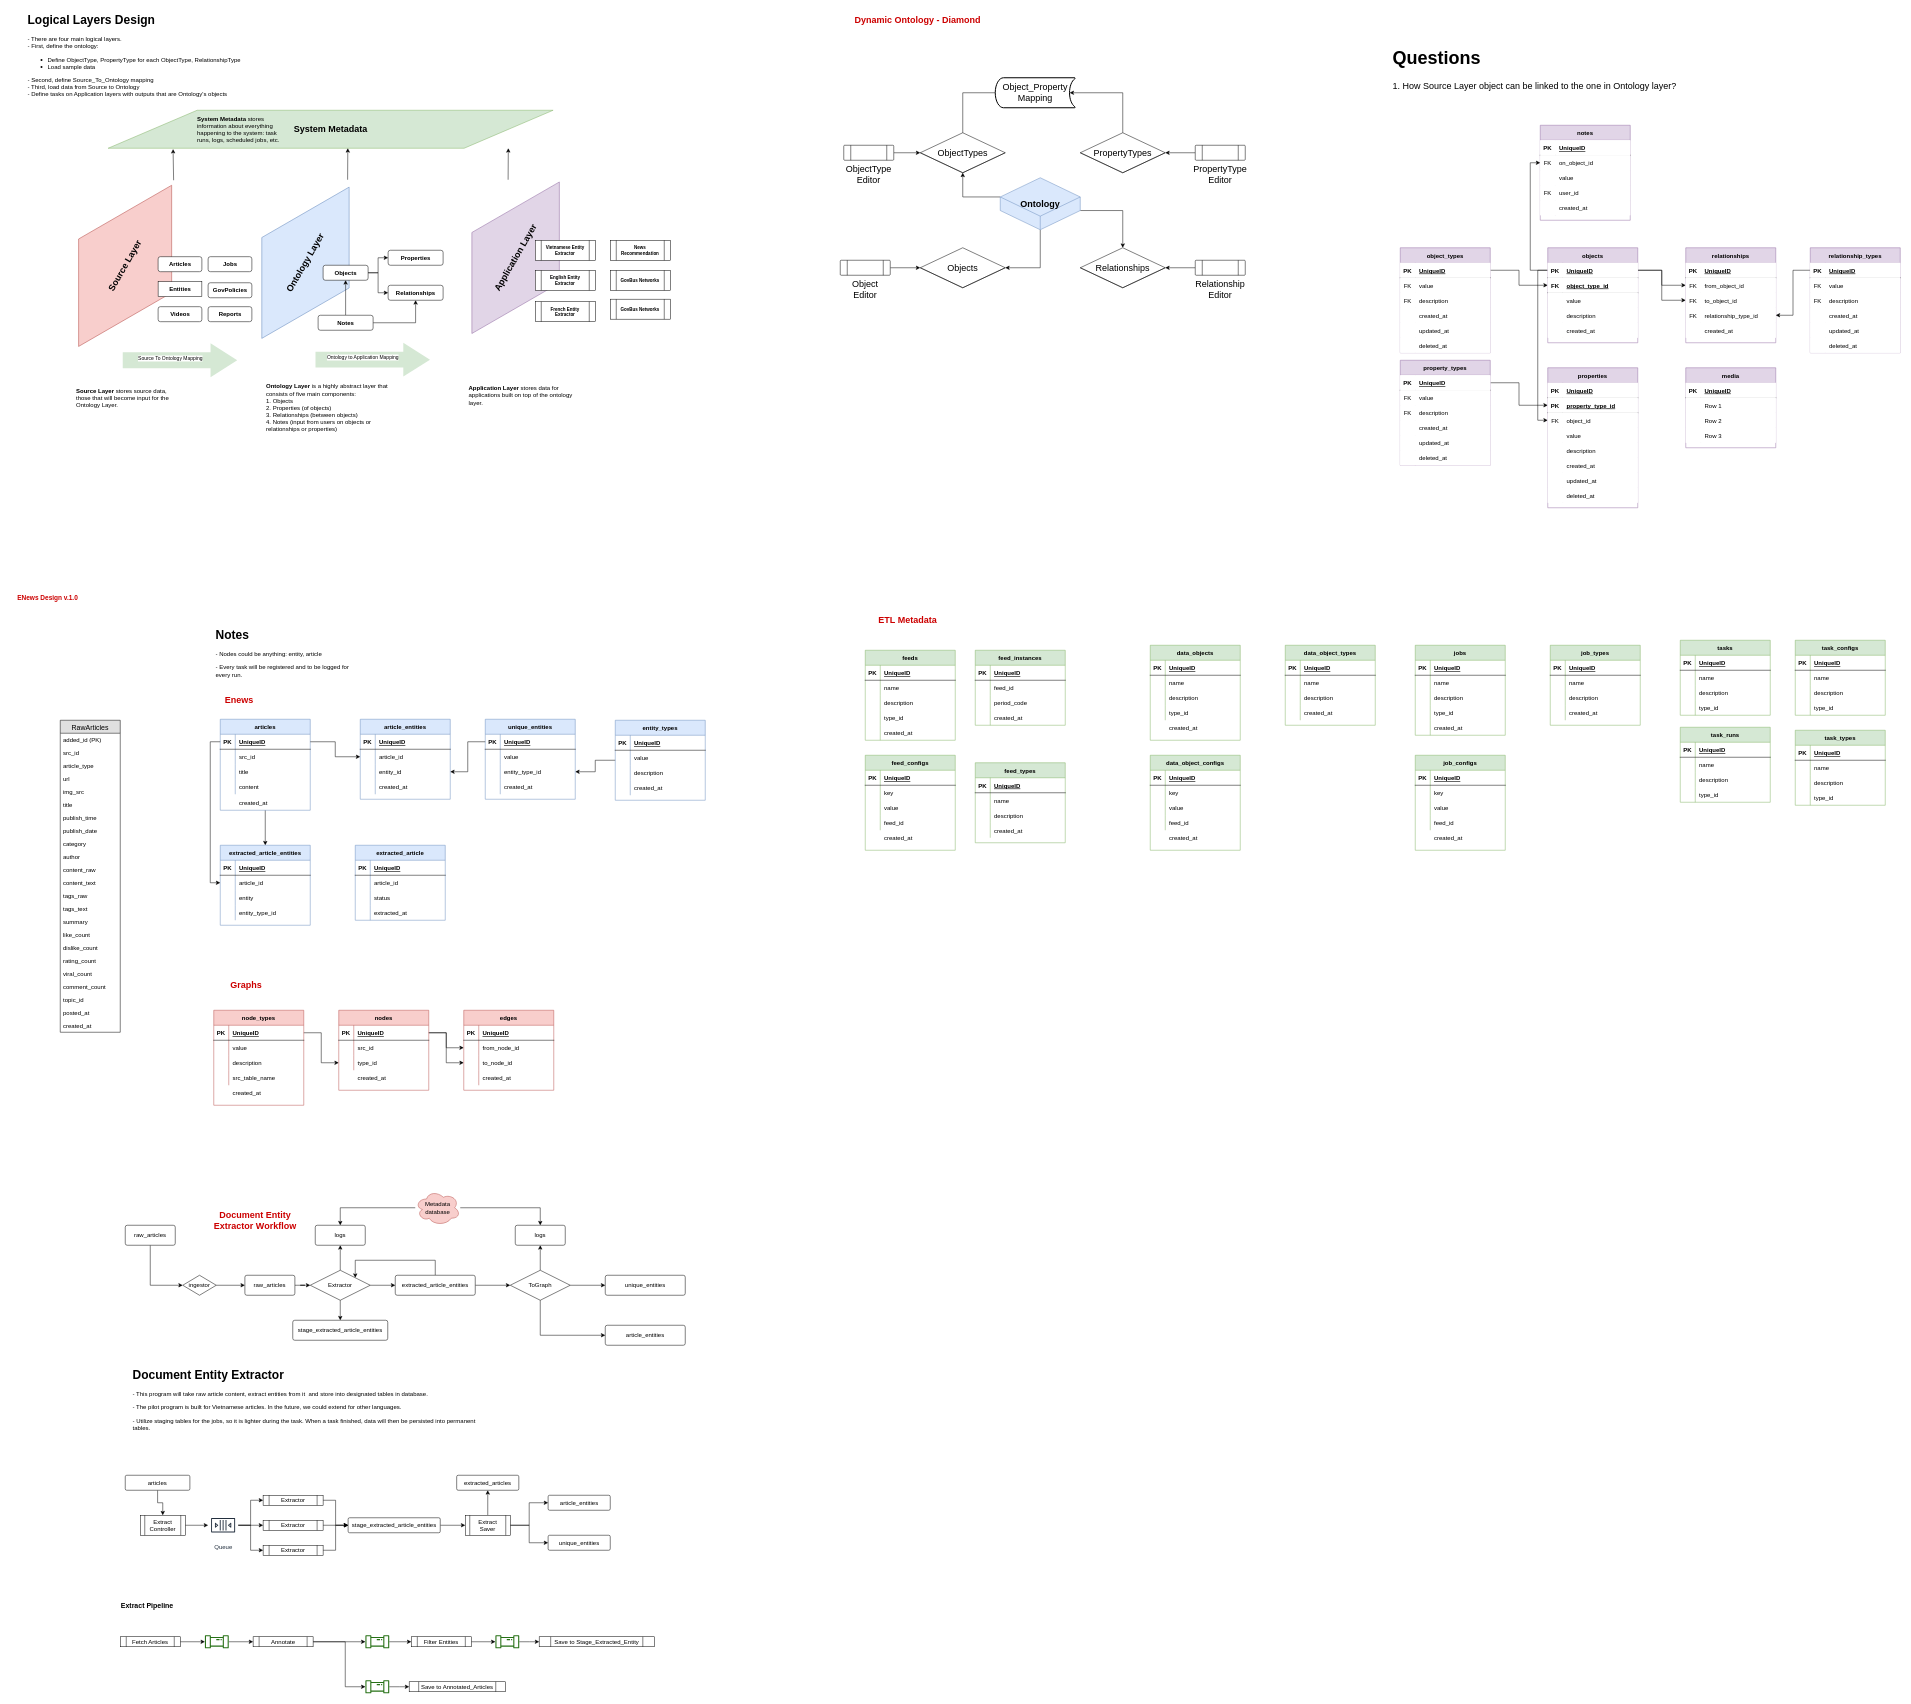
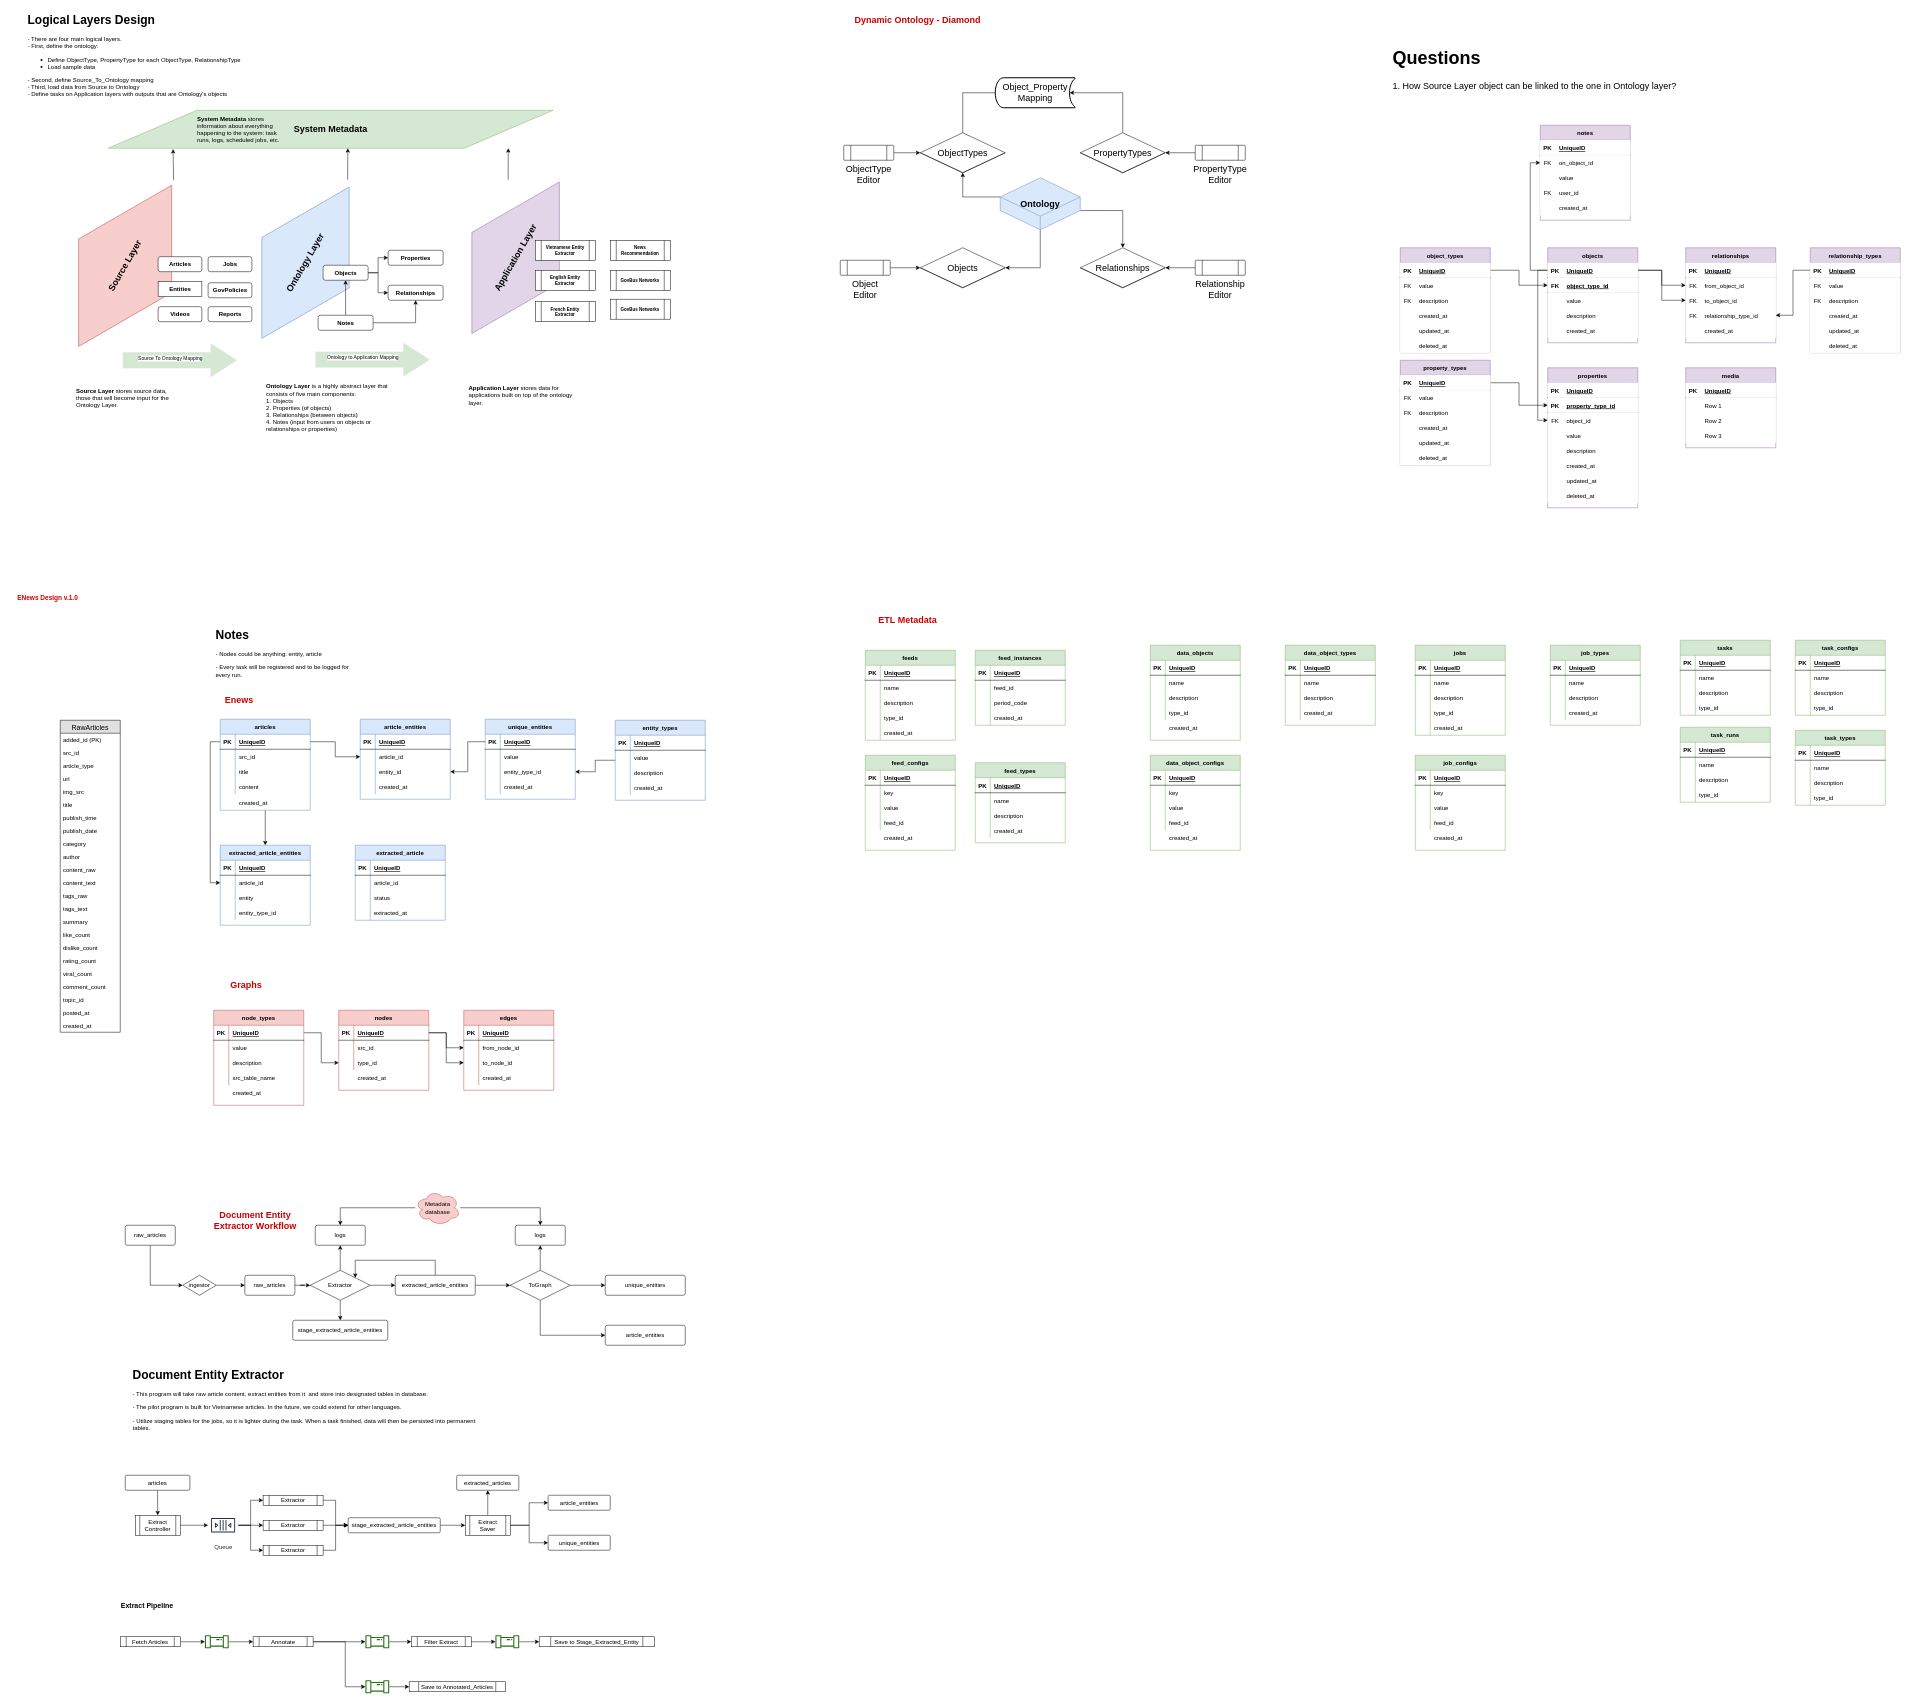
node "Extract Controller": moved (163, 1525) -> (158, 1525)
node "Filter Entities": label "Filter Entities" -> "Filter Extract"
